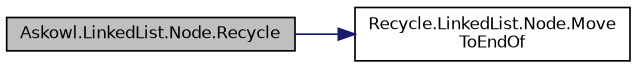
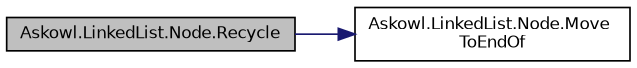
node "Recycle.LinkedList.Node.Move ToEndOf": label "Recycle.LinkedList.Node.Move ToEndOf" -> "Askowl.LinkedList.Node.Move ToEndOf"
